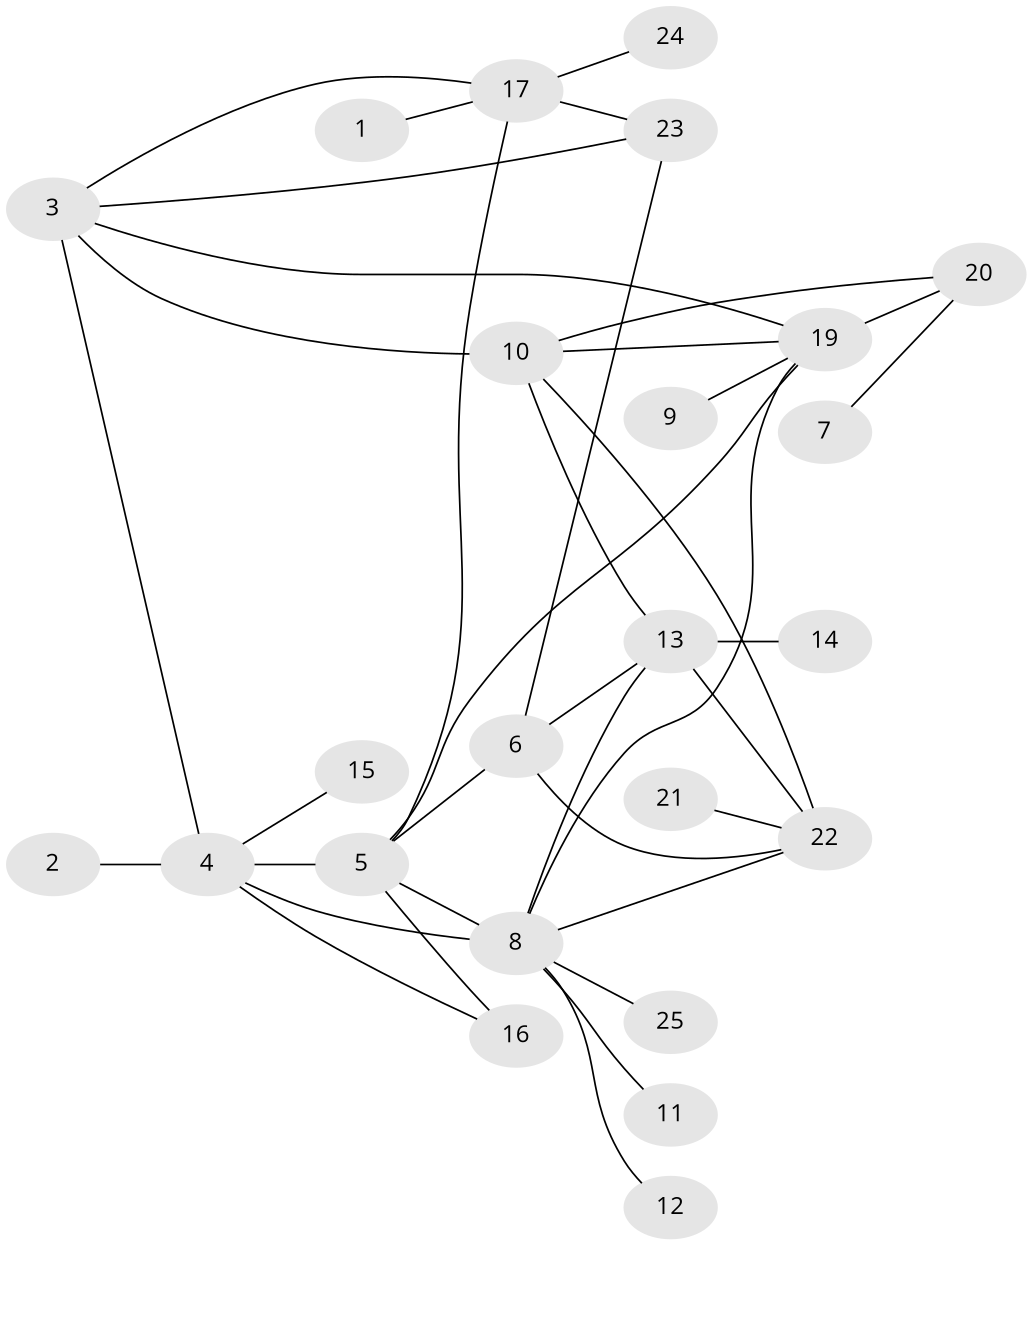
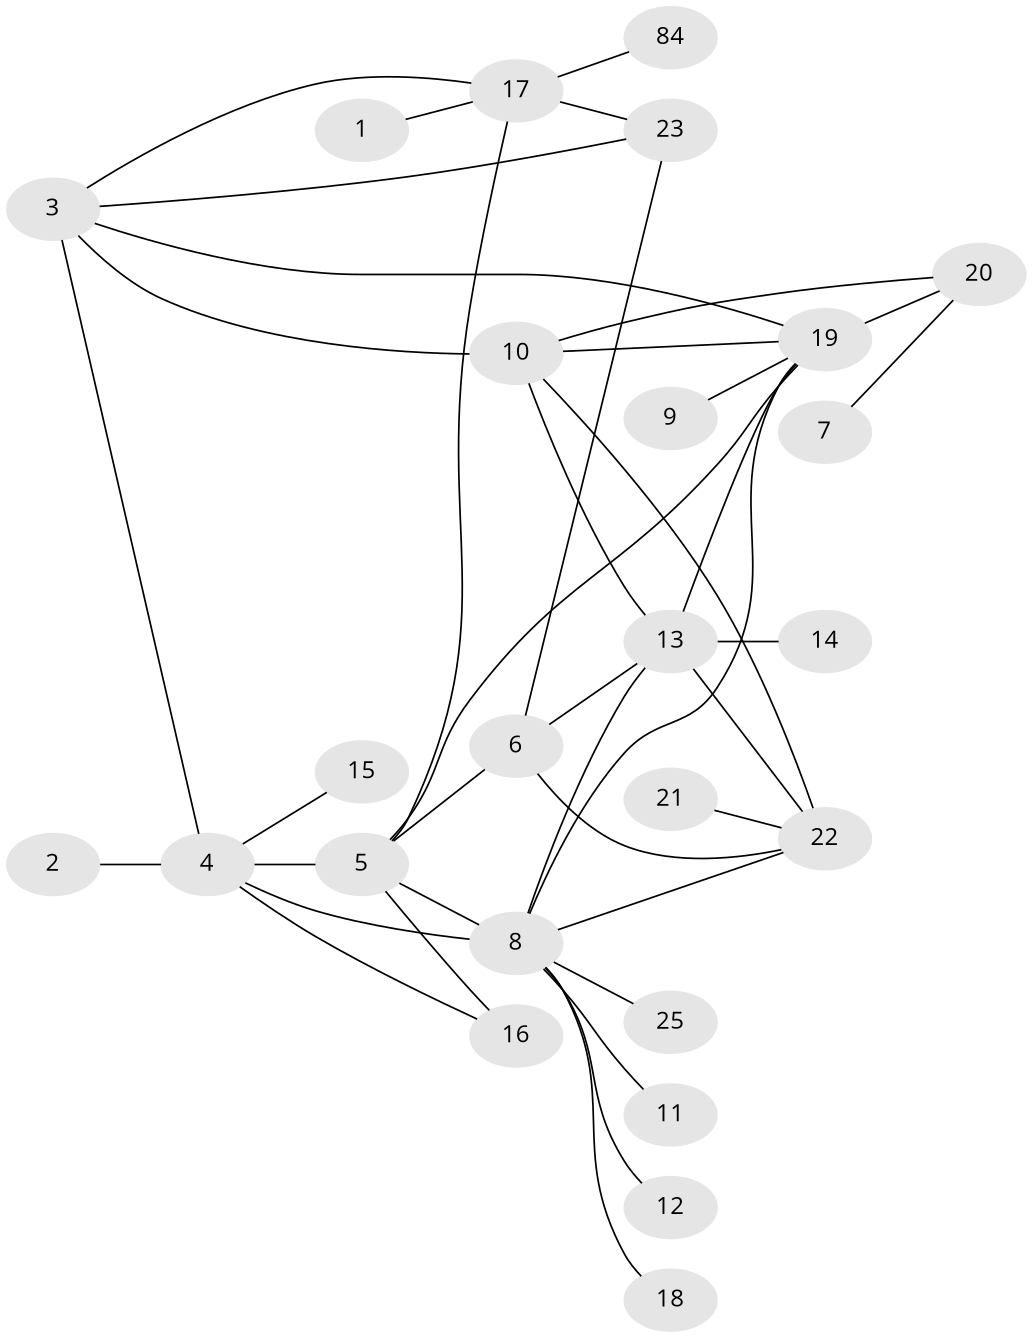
node "24": label "24" -> "84"
edge "19" -- "13": added
node "18": added
